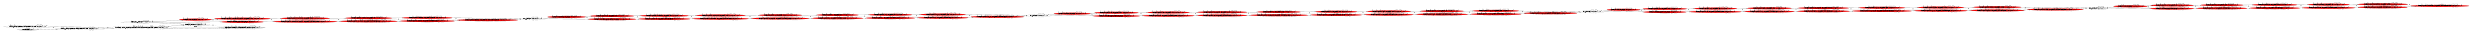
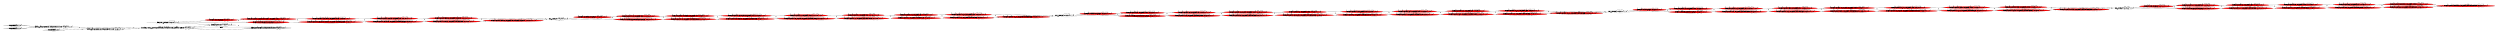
node "testImportEntries1['0', '1', '0']": added
node "testImportEntries1['1', '0', '0']": added
